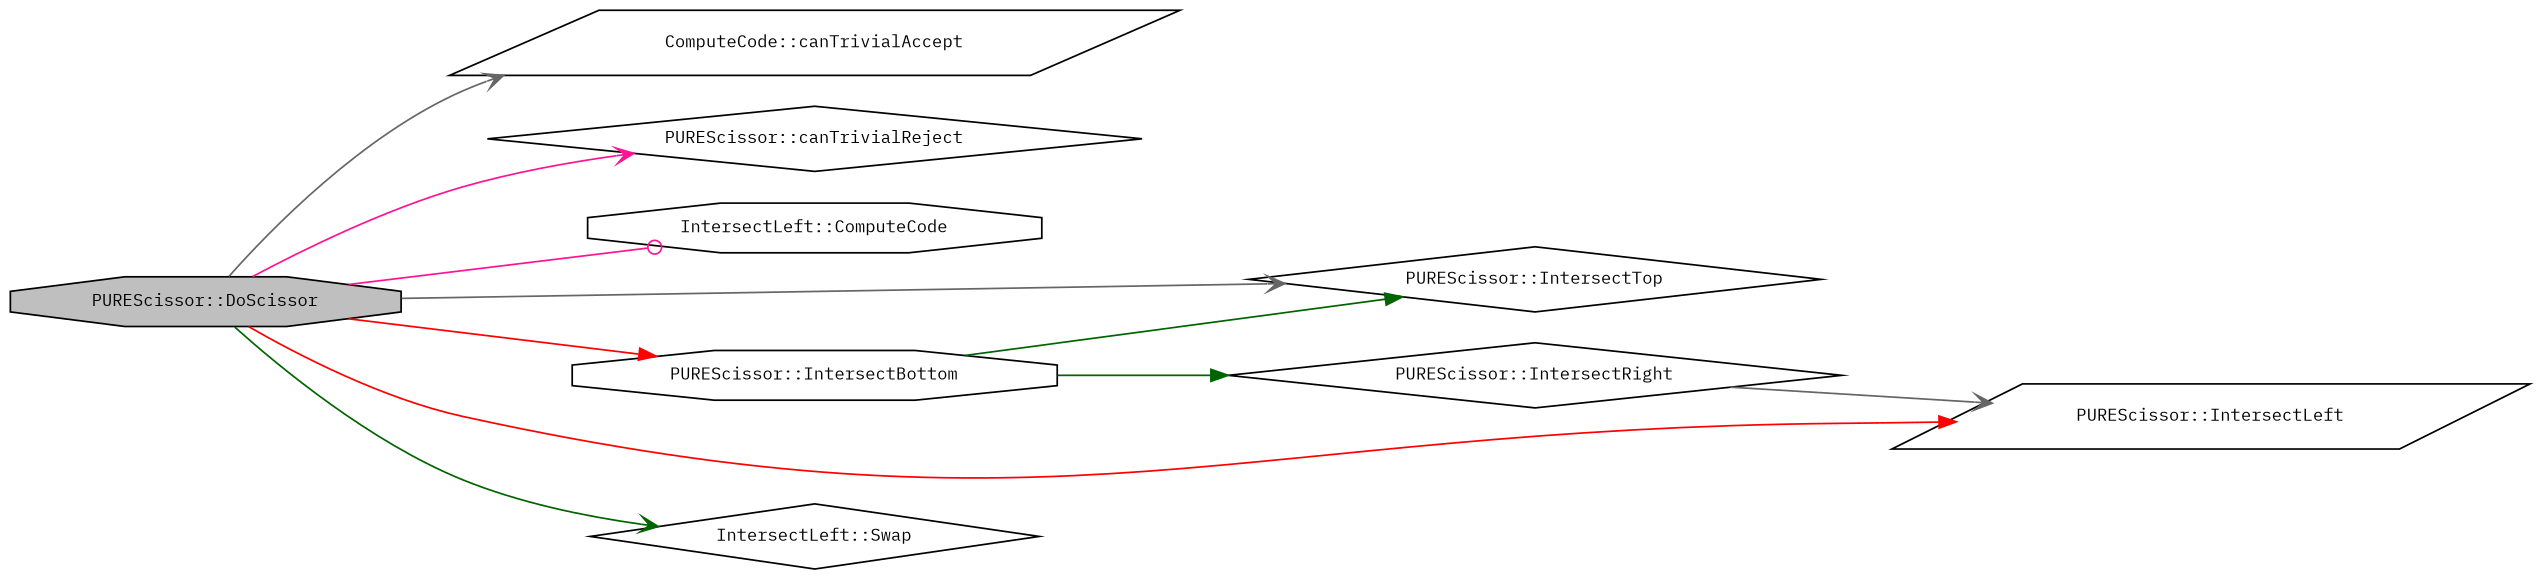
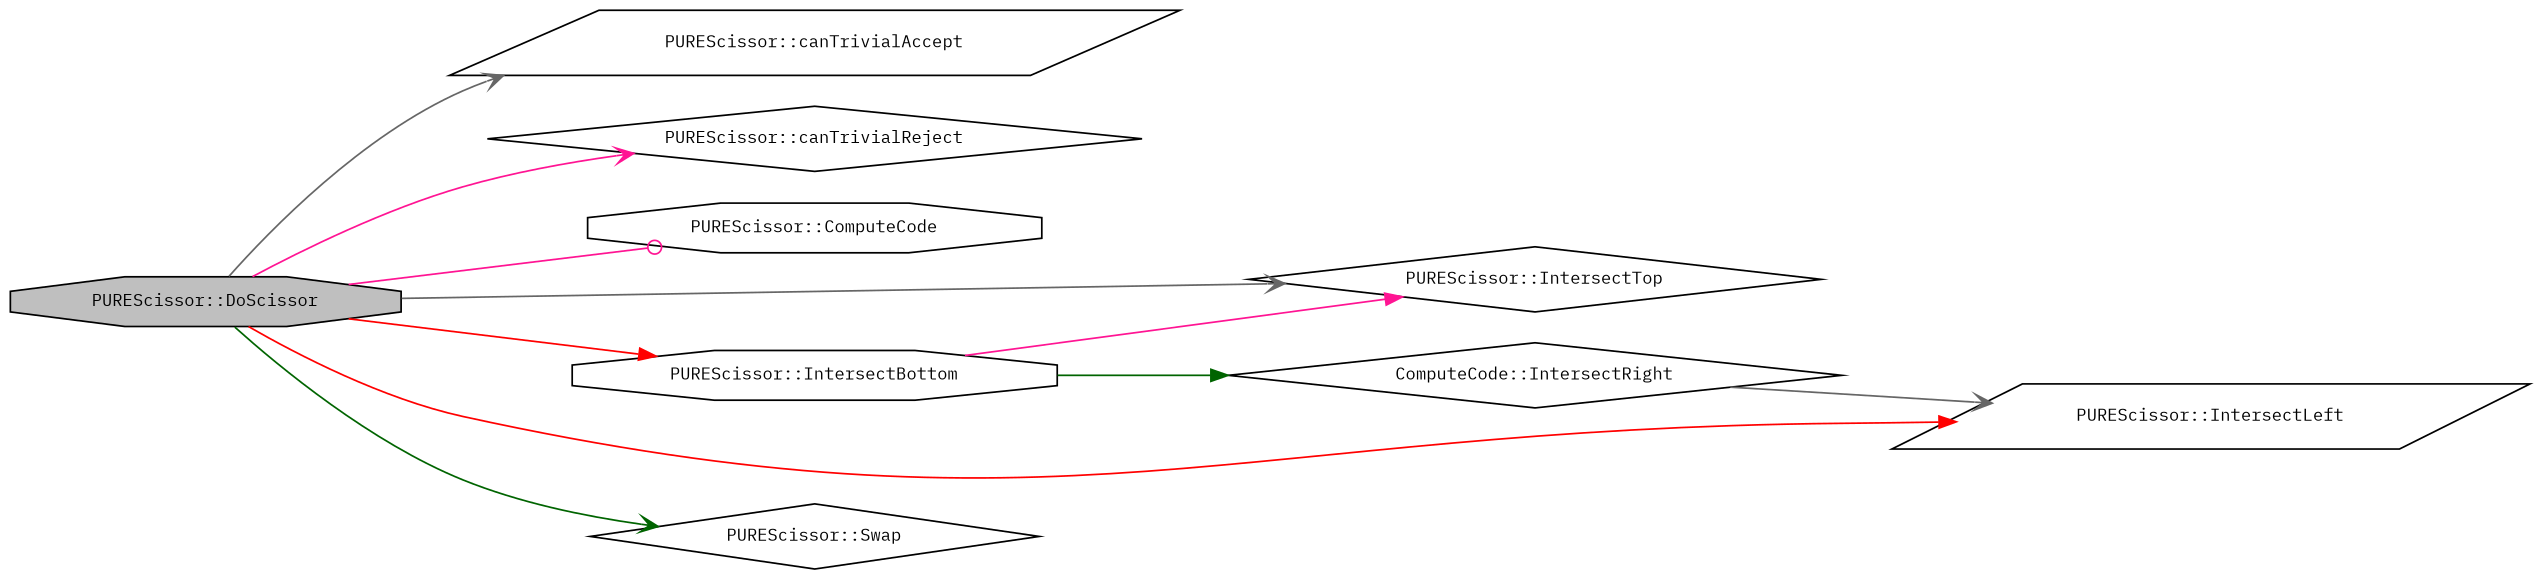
node "ComputeCode::canTrivialAccept": label "ComputeCode::canTrivialAccept" -> "PUREScissor::canTrivialAccept"
node "IntersectLeft::ComputeCode": label "IntersectLeft::ComputeCode" -> "PUREScissor::ComputeCode"
edge "PUREScissor::IntersectBottom" -> "PUREScissor::IntersectTop": color darkgreen -> deeppink
node "PUREScissor::IntersectRight": label "PUREScissor::IntersectRight" -> "ComputeCode::IntersectRight"
node "IntersectLeft::Swap": label "IntersectLeft::Swap" -> "PUREScissor::Swap"
